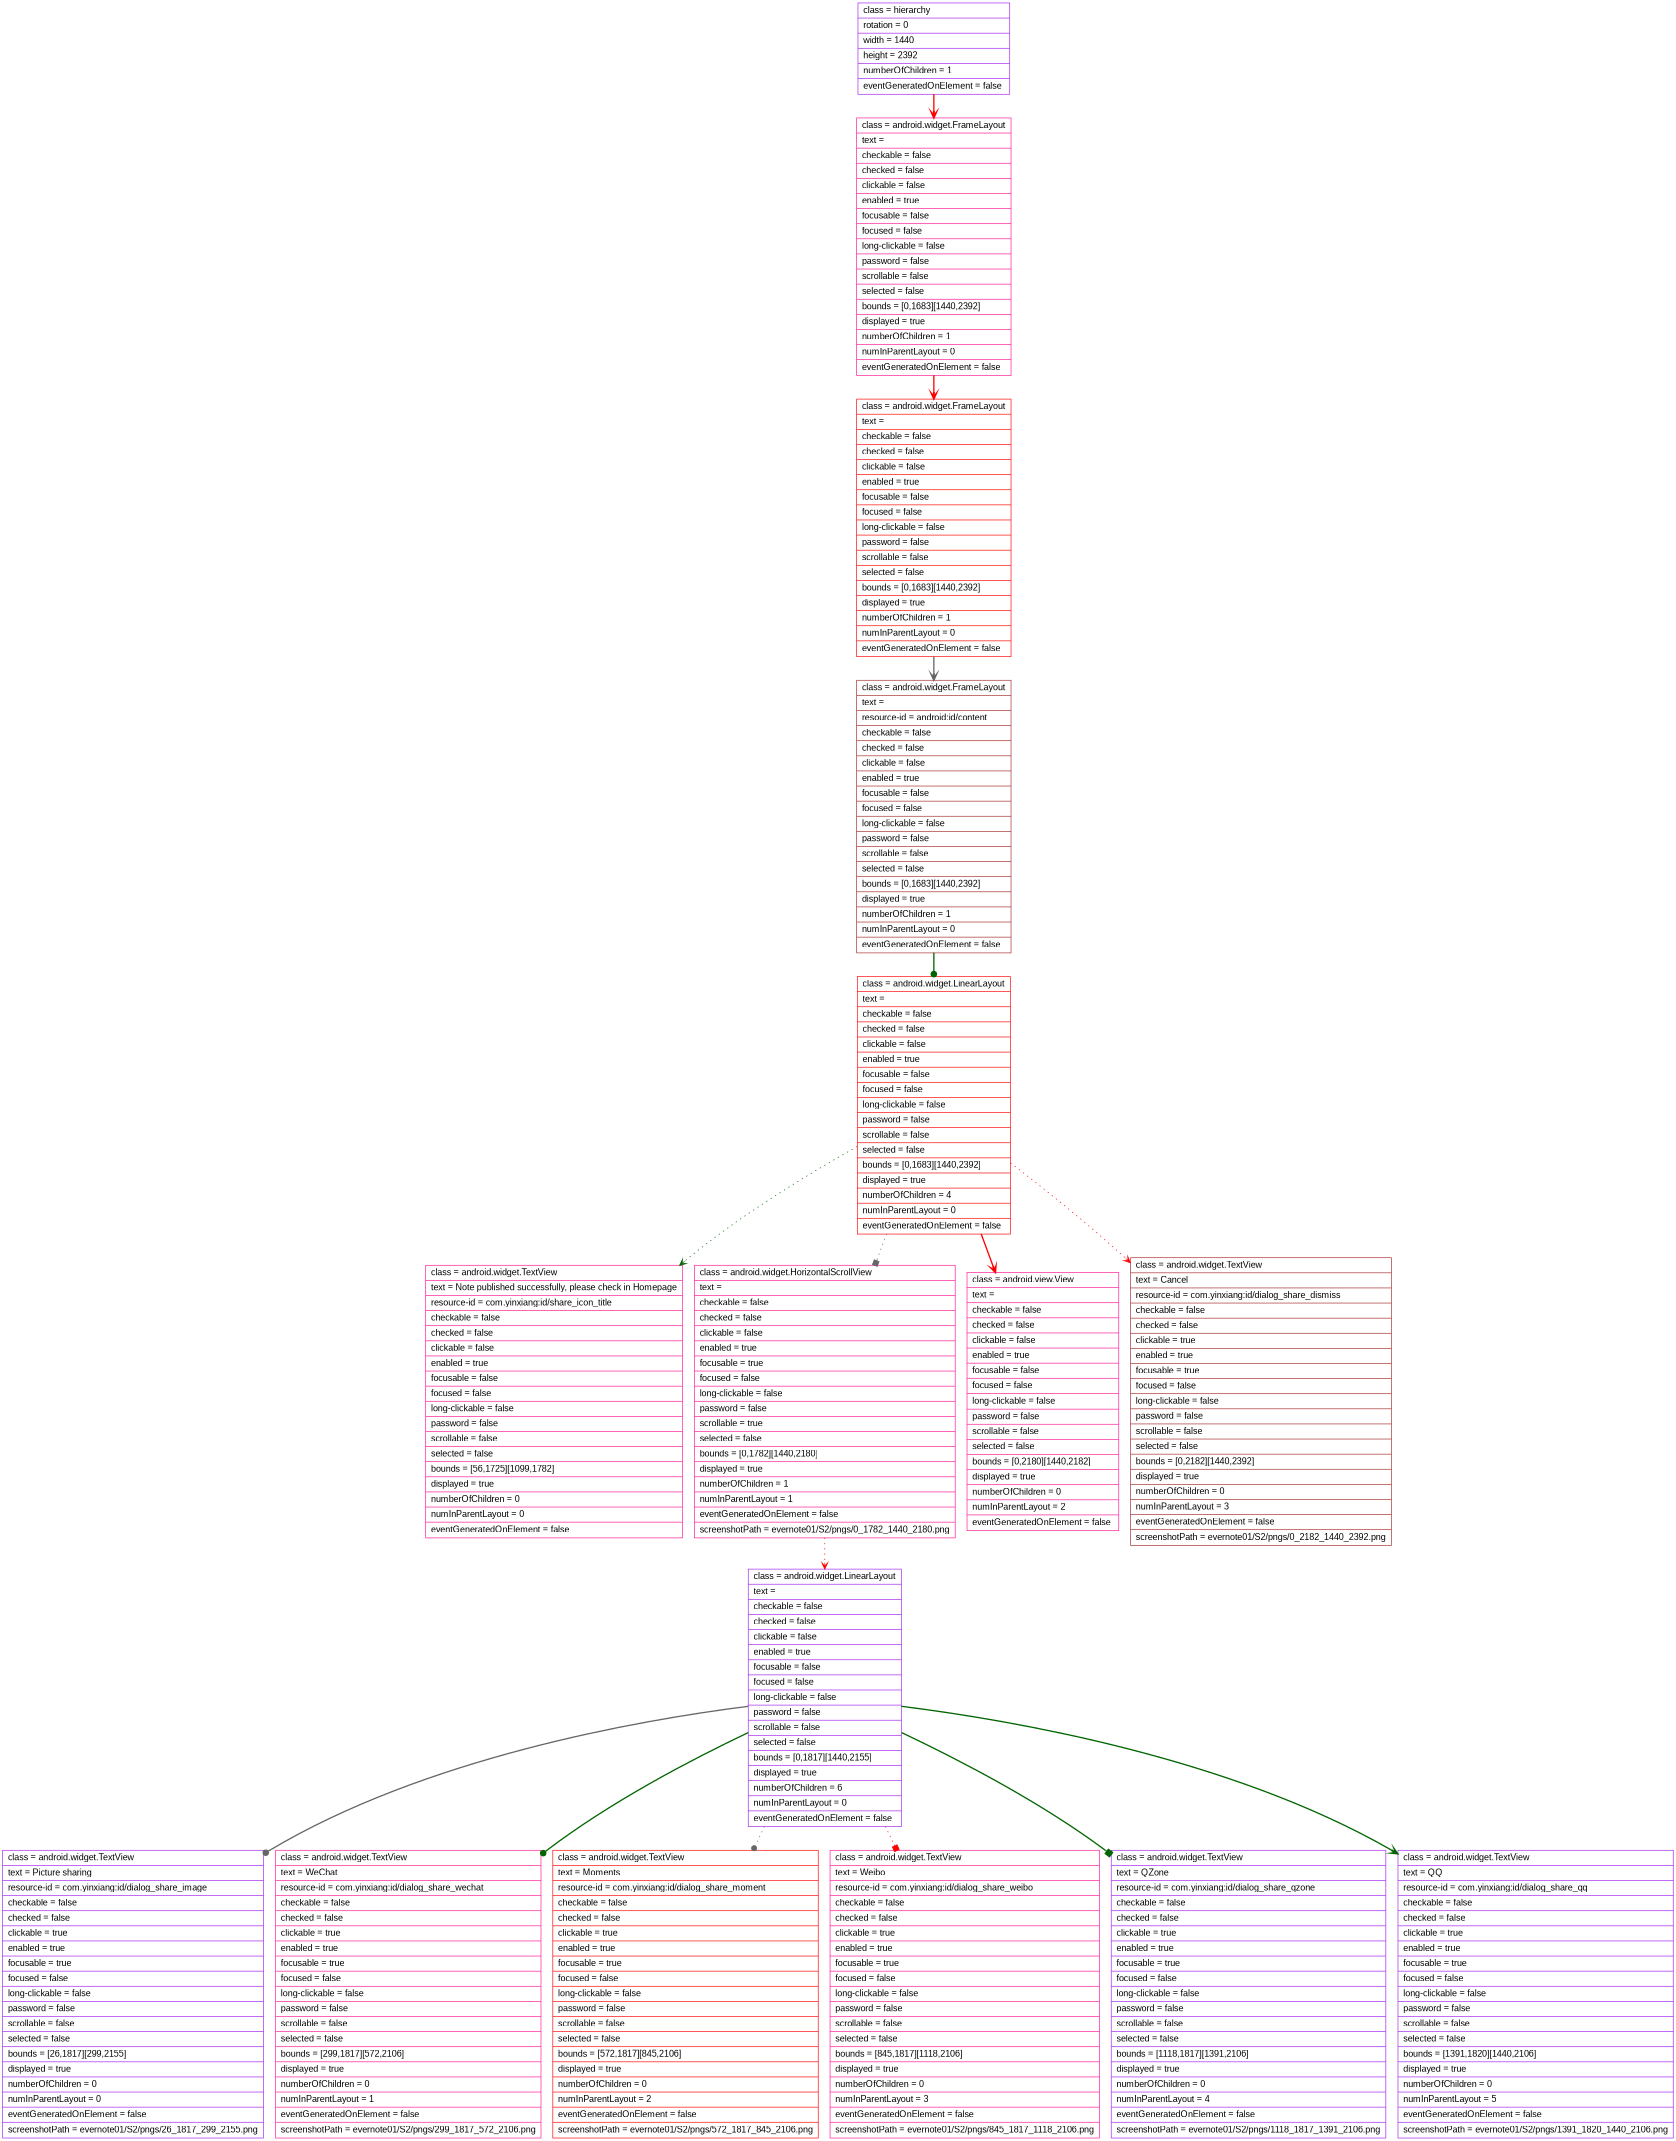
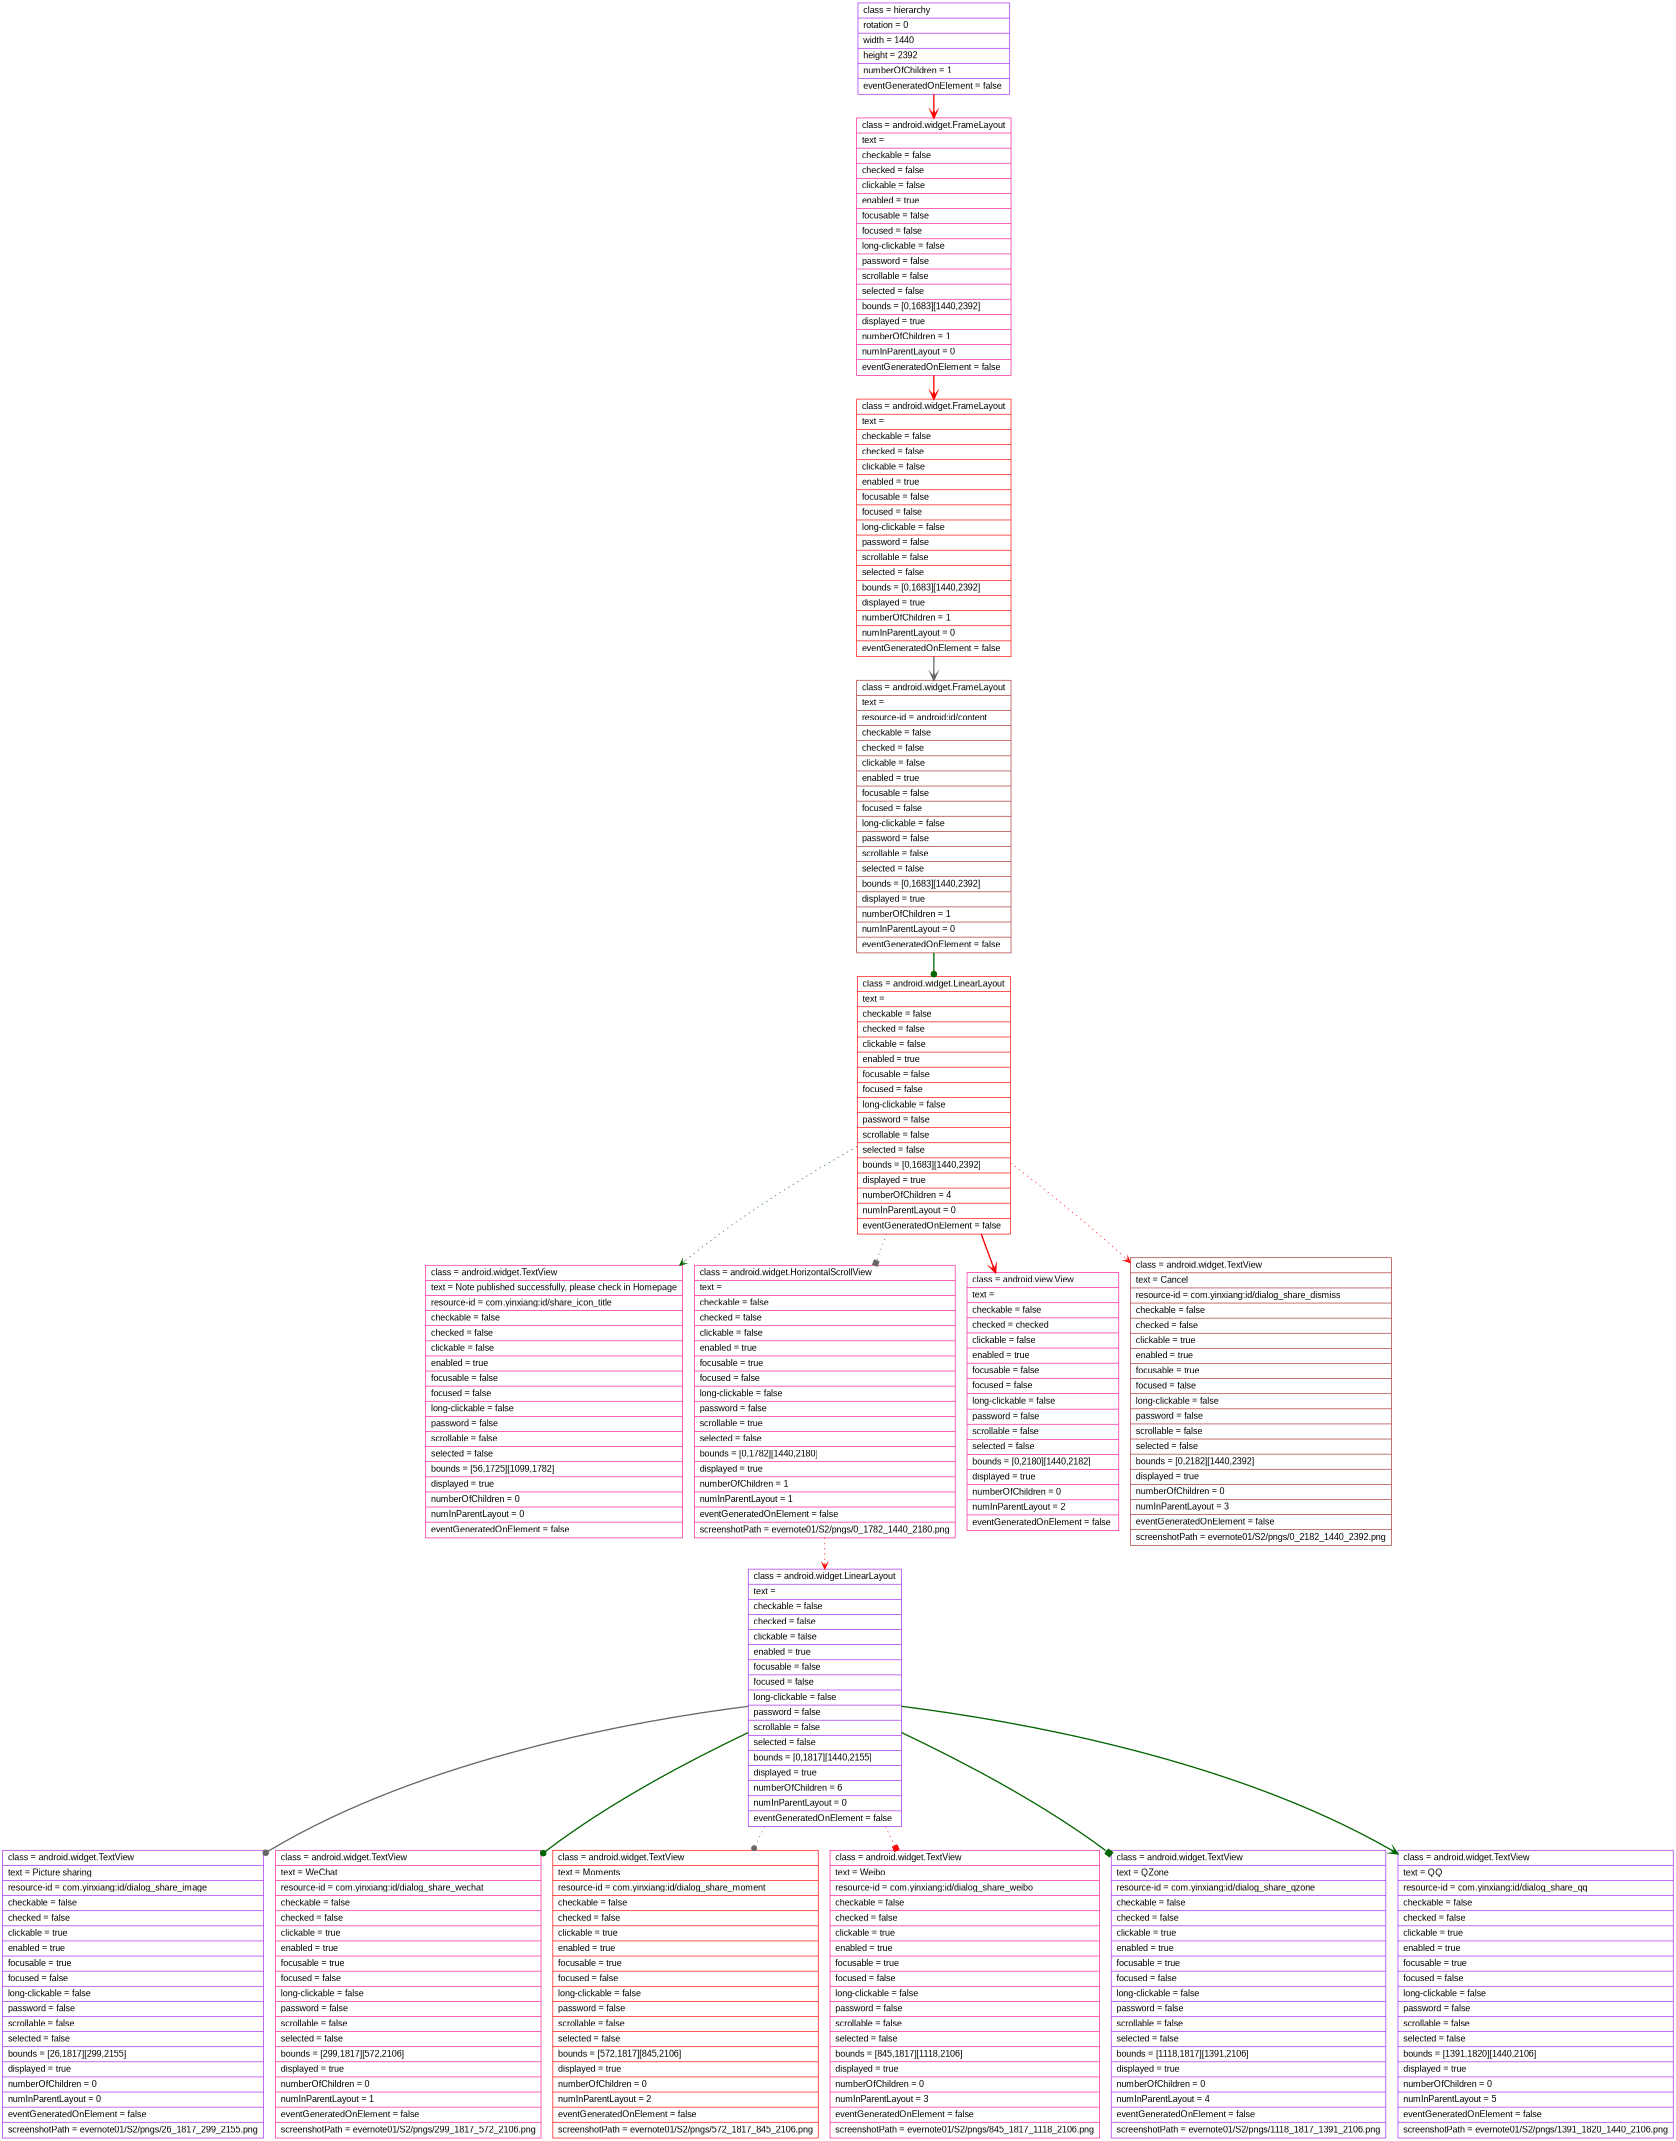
node "class = android.view.View": text "checked = false" -> "checked = checked"
